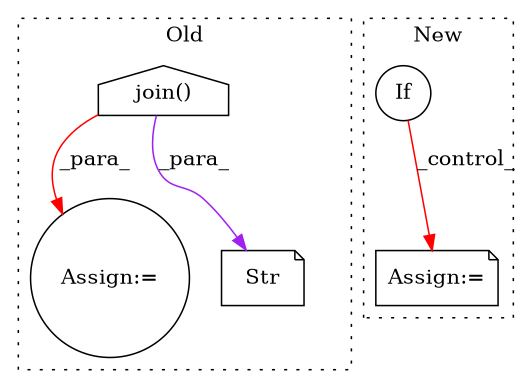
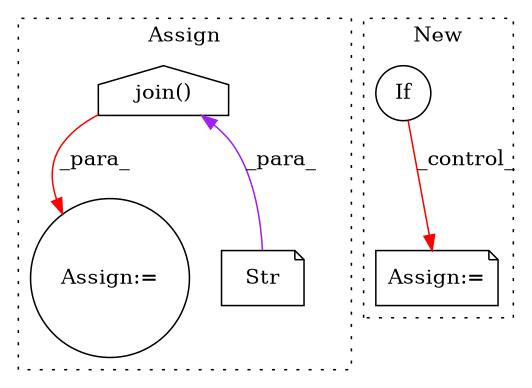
cluster "Old": label "Old" -> "Assign"
edge "join()" -> "Str": reversed
